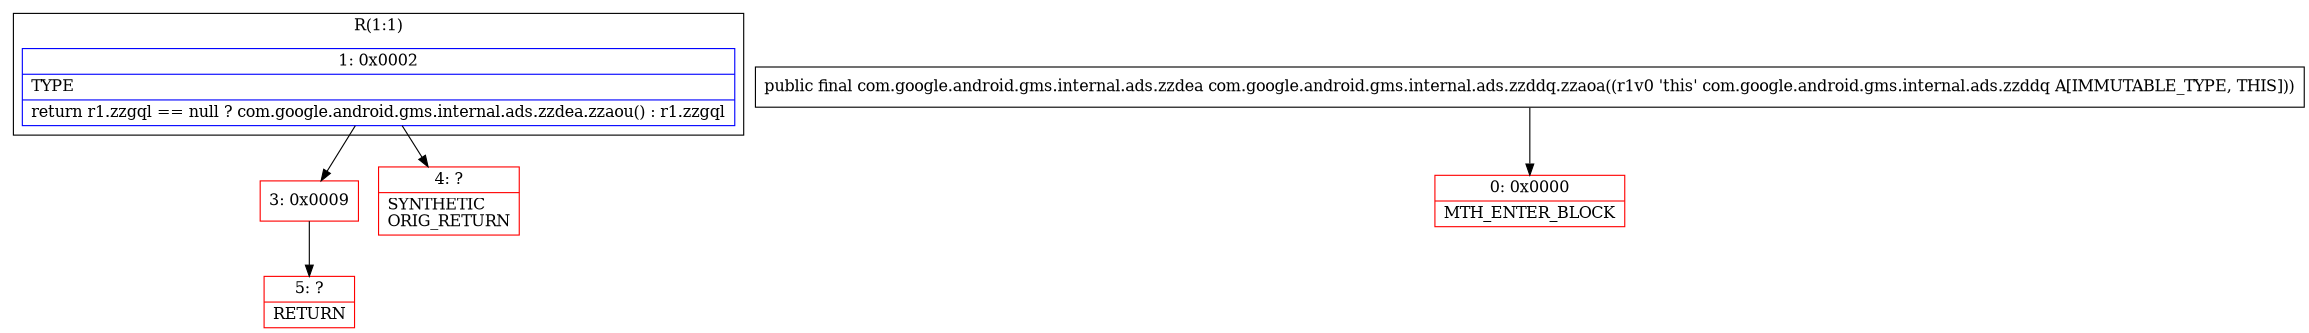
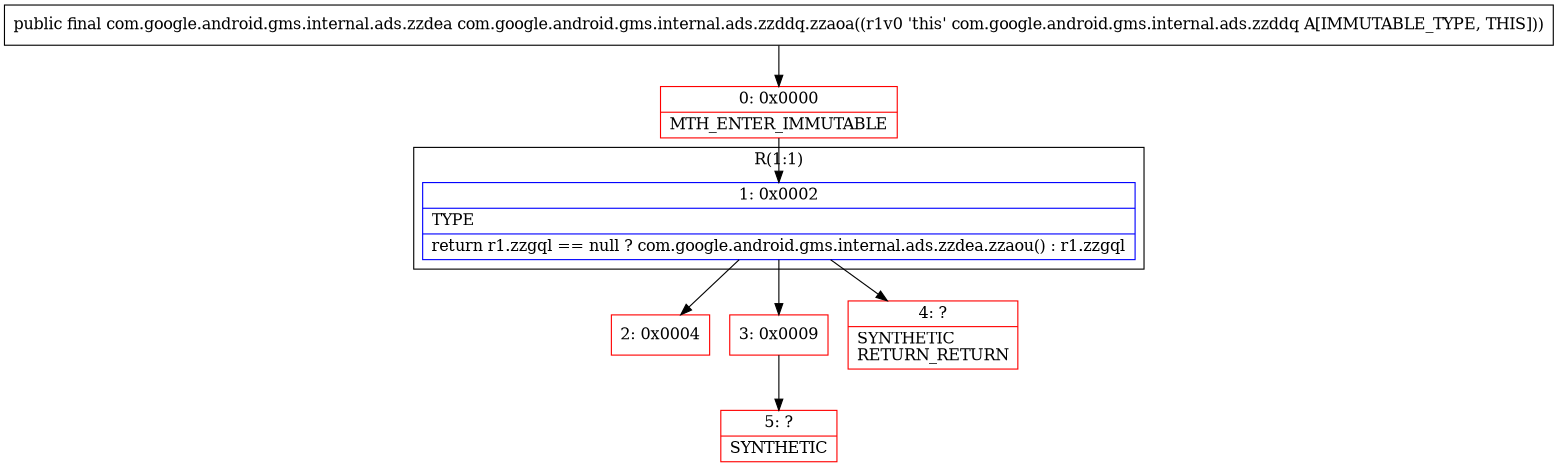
edge "0: 0x0000" -> "1: 0x0002": added
node "0: 0x0000": text "MTH_ENTER_BLOCK" -> "MTH_ENTER_IMMUTABLE"
node "4: ?": text "ORIG_RETURN" -> "RETURN_RETURN"
node "5: ?": text "RETURN" -> "SYNTHETIC"
node "2: 0x0004": added
